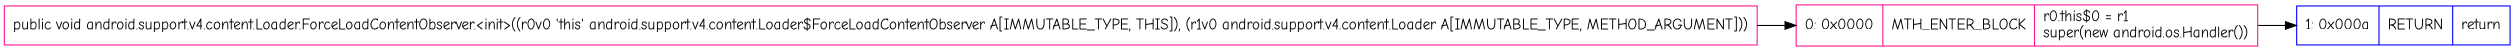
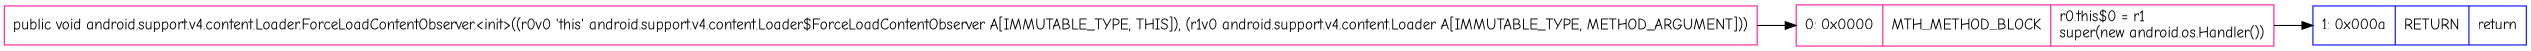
node "0: 0x0000": text "MTH_ENTER_BLOCK" -> "MTH_METHOD_BLOCK"
